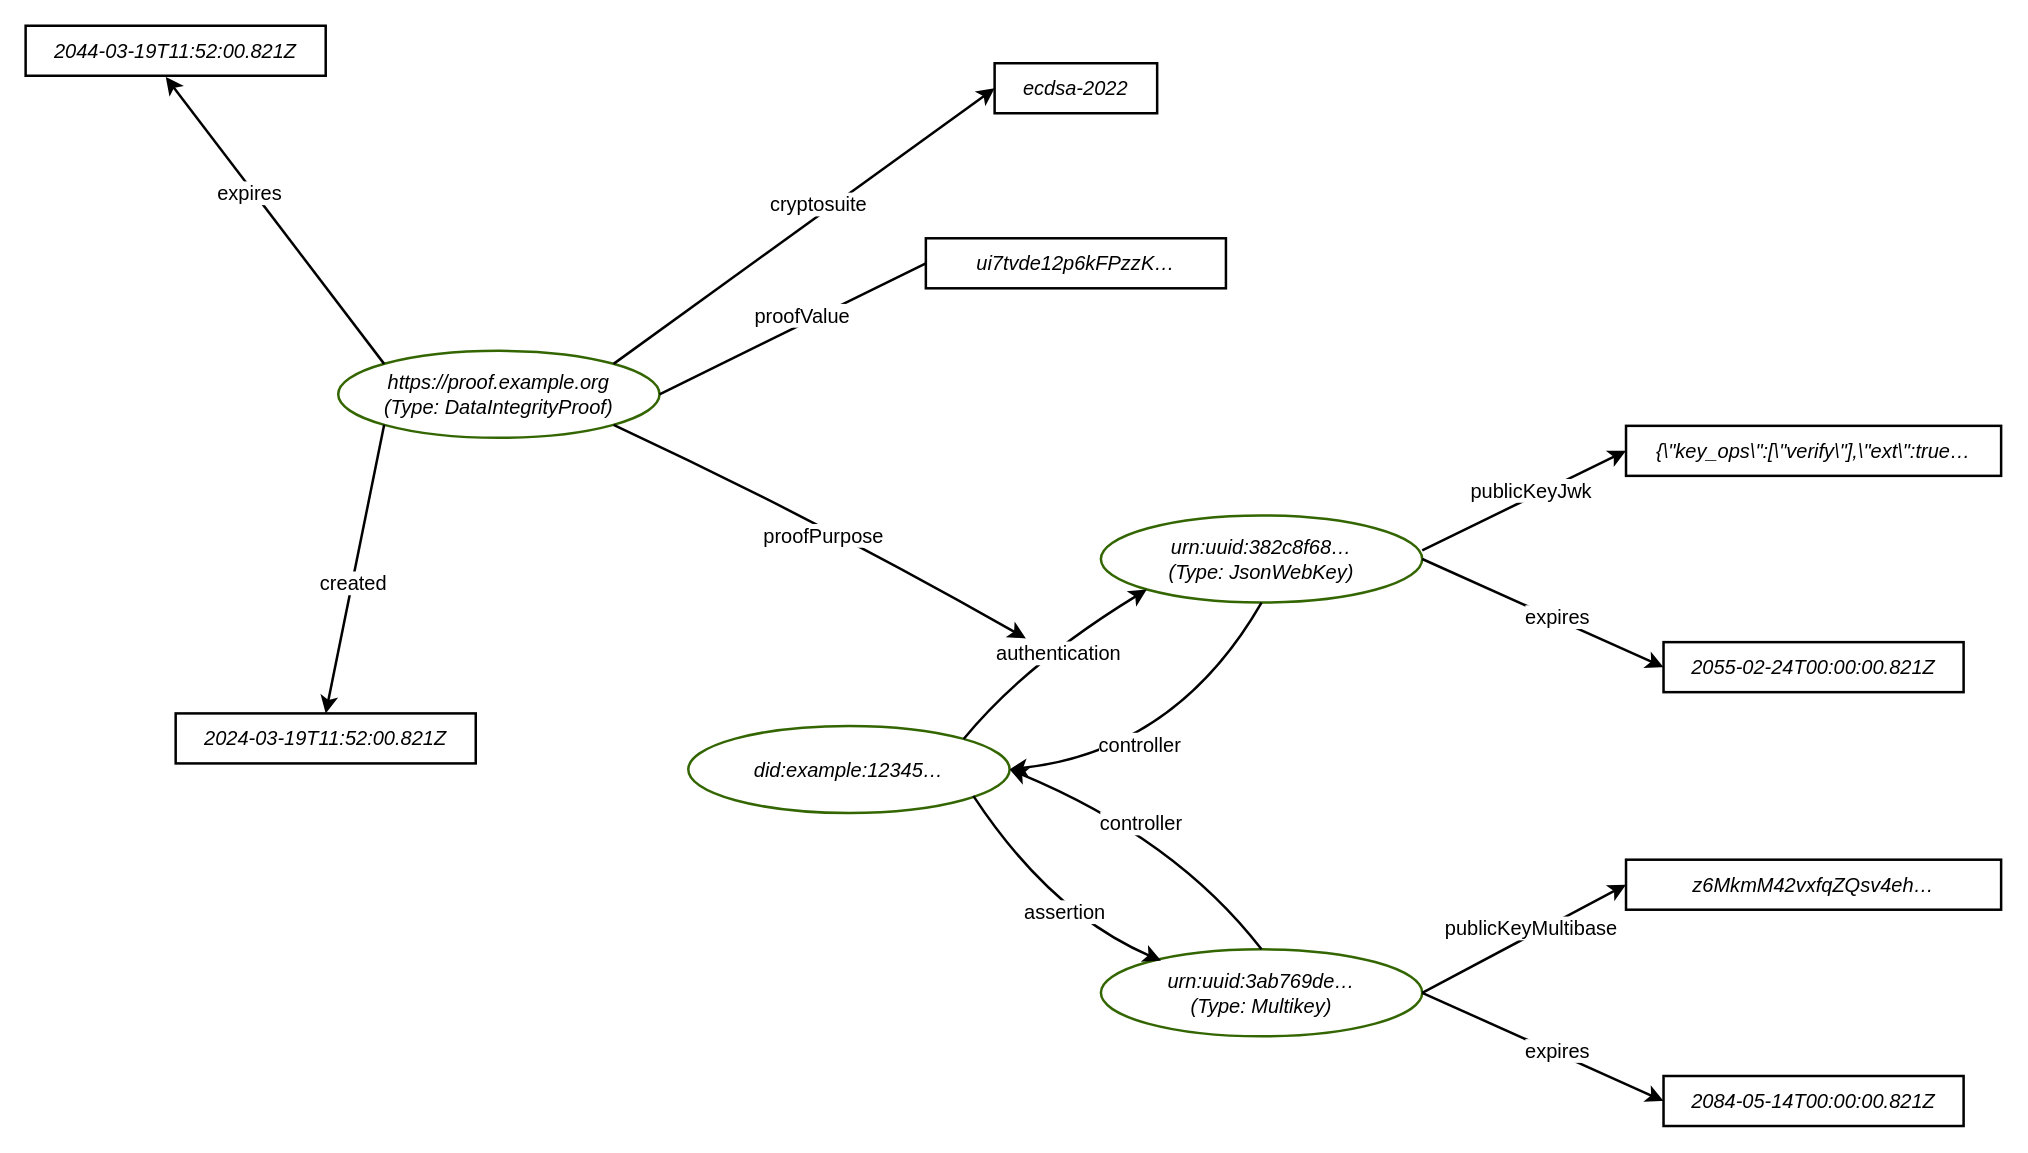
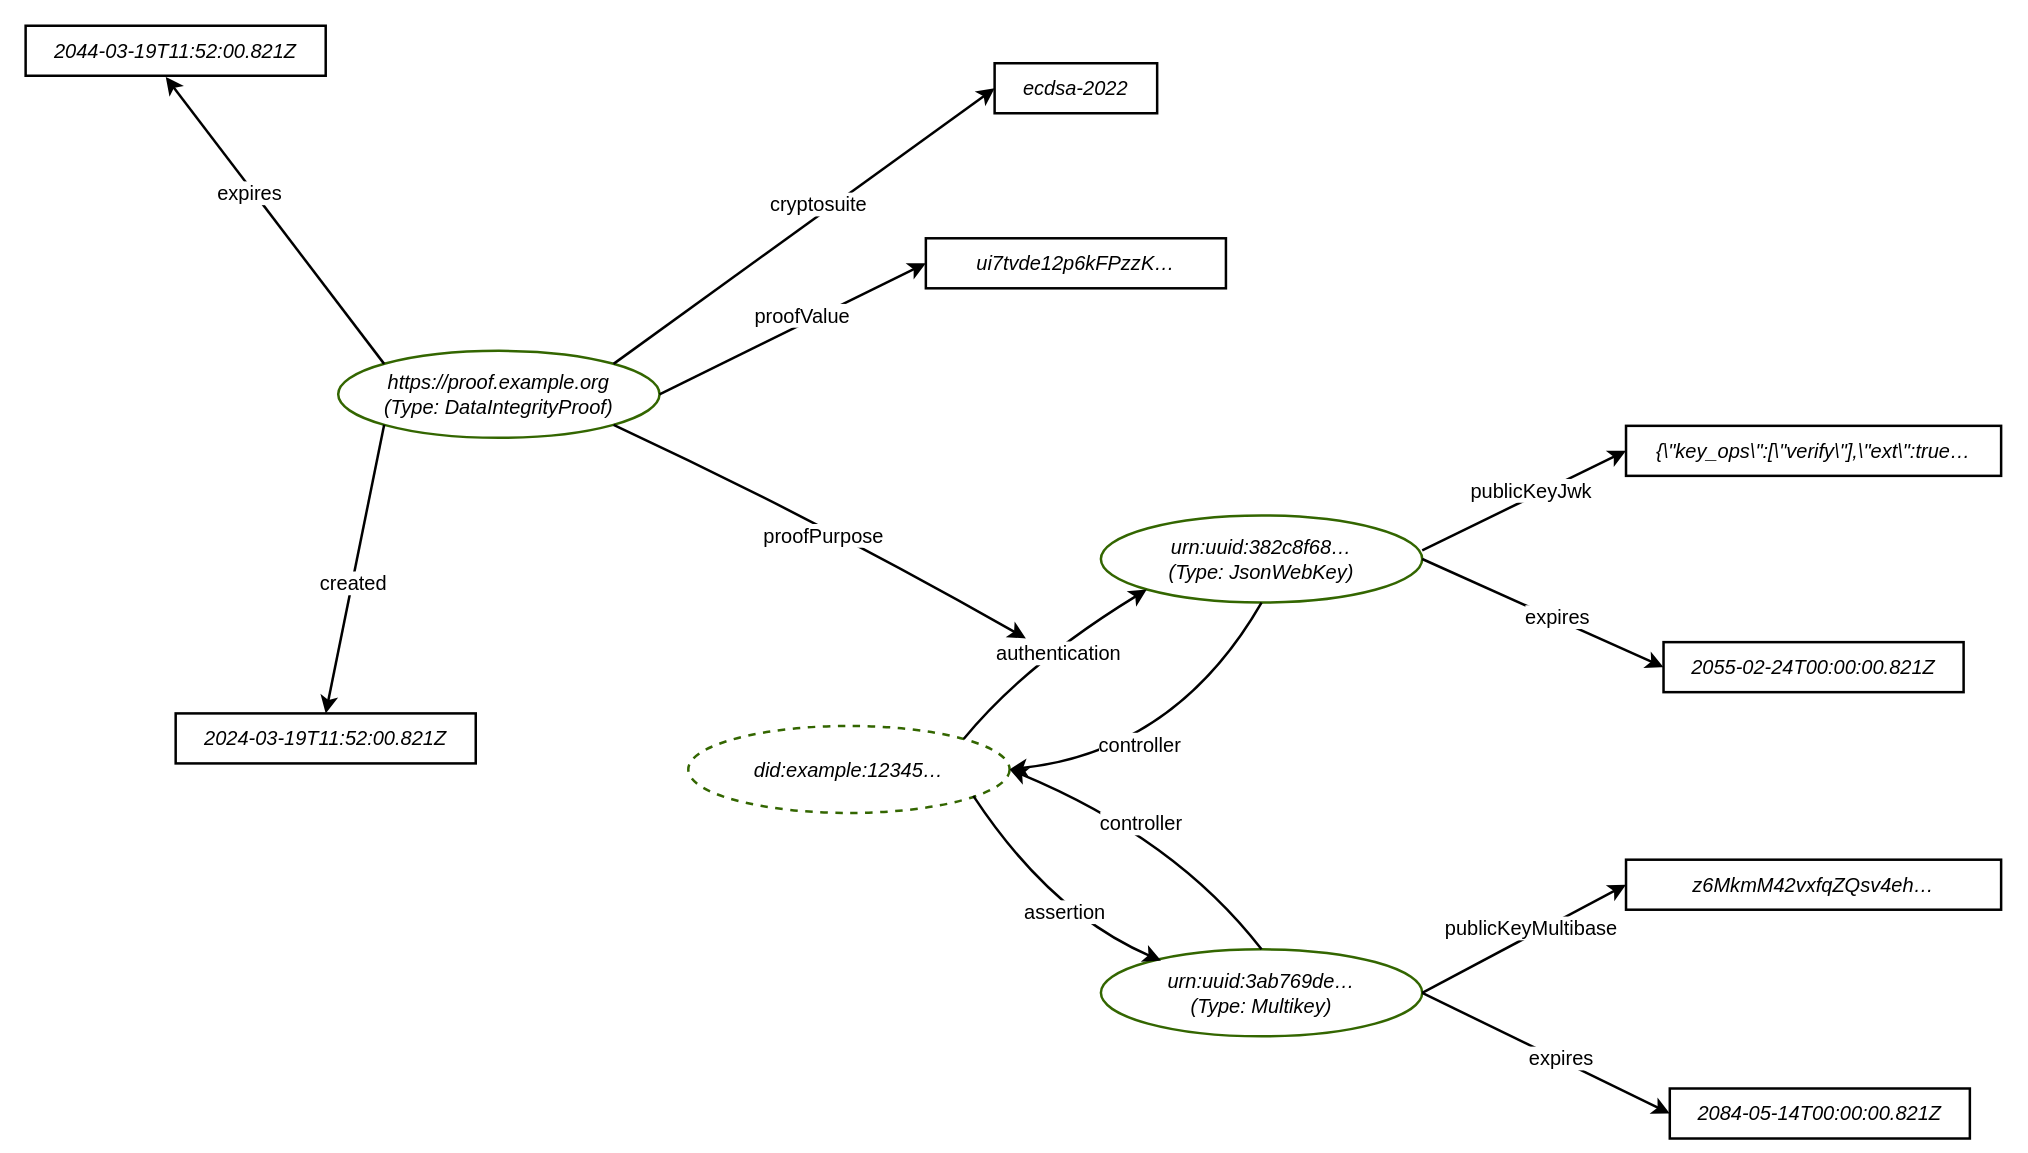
edge "ui7tvde12p6kFPzzK…" -- "https://proof.example.org (Type: DataIntegrityProof)": arrowhead none -> classic
node "did:example:12345…": style solid -> dashed
node "2084-05-14T00:00:00.821Z": moved (1813, 1101) -> (1819, 1113)
